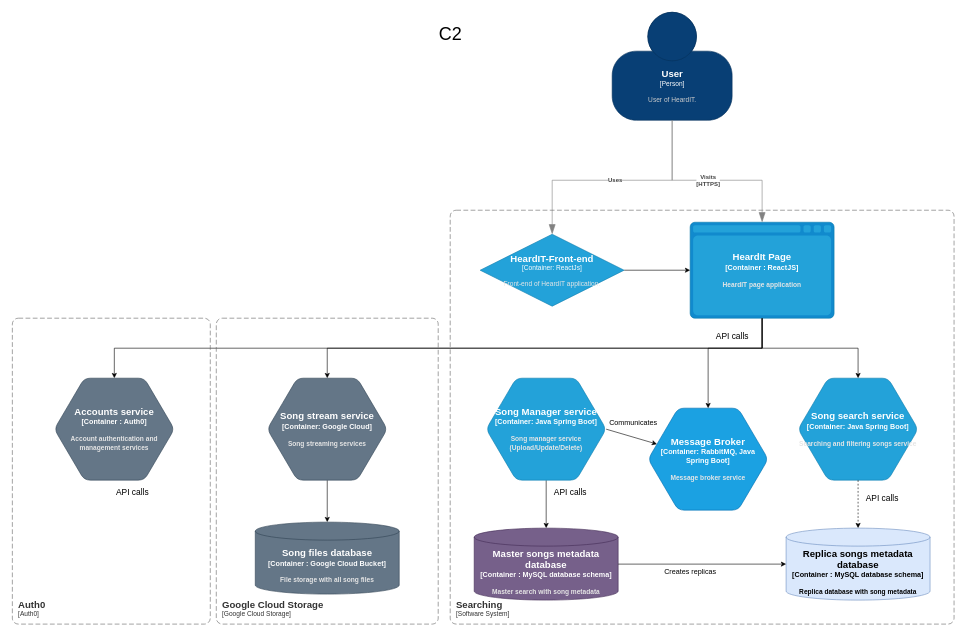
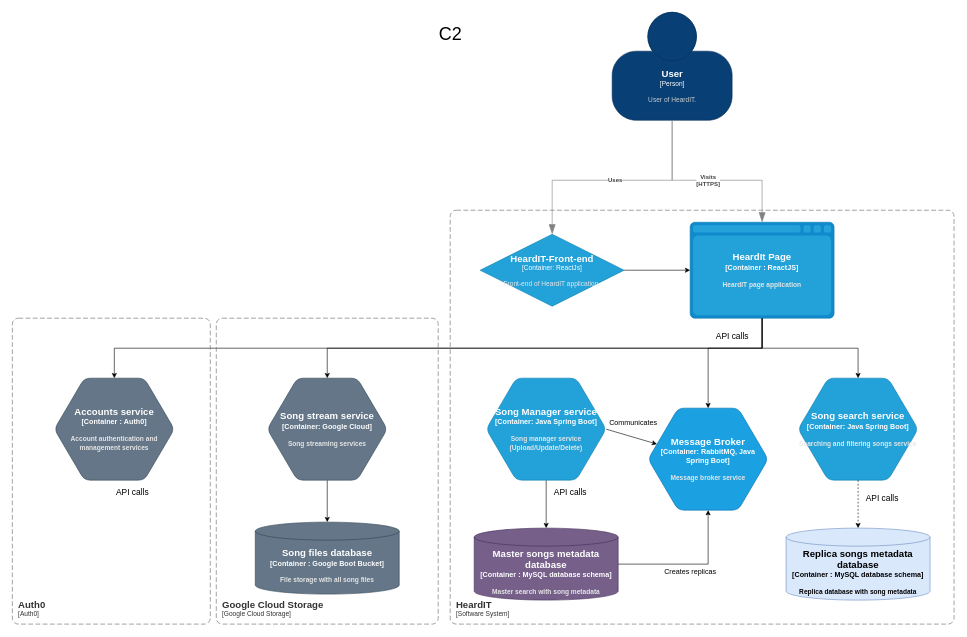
edge "Master songs metadata database [Container : MySQL database schema] Master search with song metadata" -> "Replica songs metadata database [Container : MySQL database schema] Replica database with song metadata": now "Master songs metadata database [Container : MySQL database schema] Master search with song metadata" -> "Message Broker [Container: RabbitMQ, Java Spring Boot] Message broker service"
node "Song files database [Container : Google Cloud Bucket] File storage with all song files": label "Song files database [Container : Google Cloud Bucket] File storage with all song files" -> "Song files database [Container : Google Boot Bucket] File storage with all song files"
node "Searching [Software System]": label "Searching [Software System]" -> "HeardIT [Software System]"
